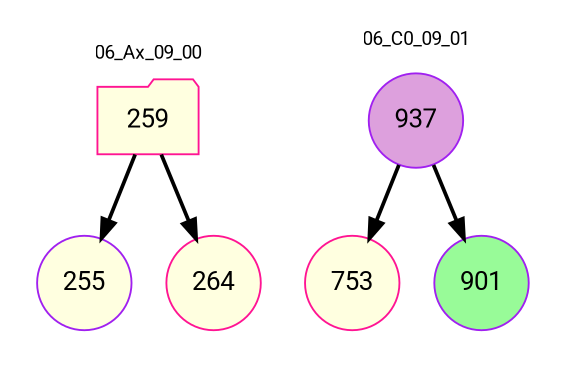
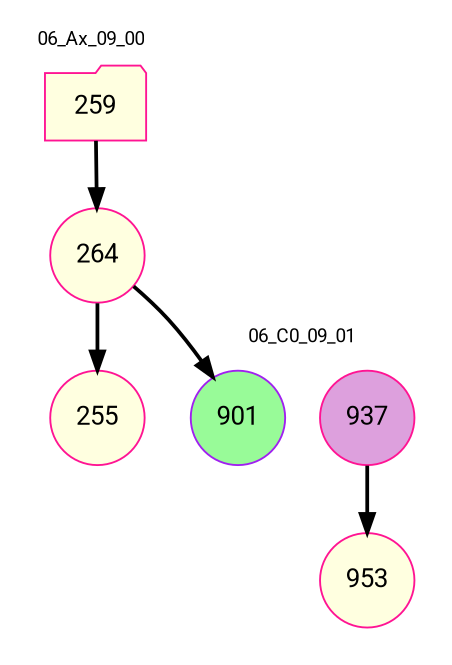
node "937": color purple -> deeppink
edge "259" -> "255": now "264" -> "255"
edge "937" -> "901": now "264" -> "901"
node "255": color purple -> deeppink
node "753": label "753" -> "953"
